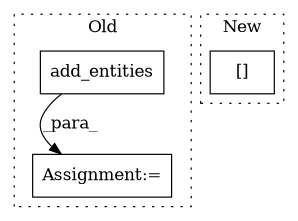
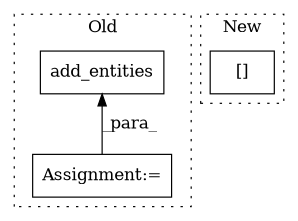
edge "add_entities" -> "Assignment:=": reversed
